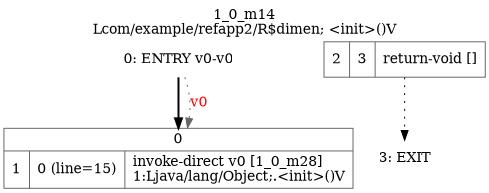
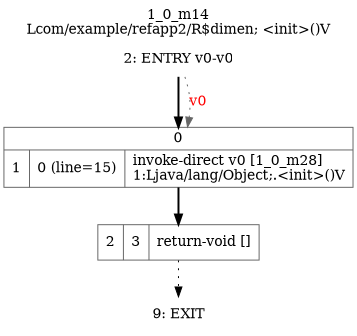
node "0: ENTRY v0-v0": label "0: ENTRY v0-v0" -> "2: ENTRY v0-v0"
node "3: EXIT": label "3: EXIT" -> "9: EXIT"
edge "0" -> "2": added
